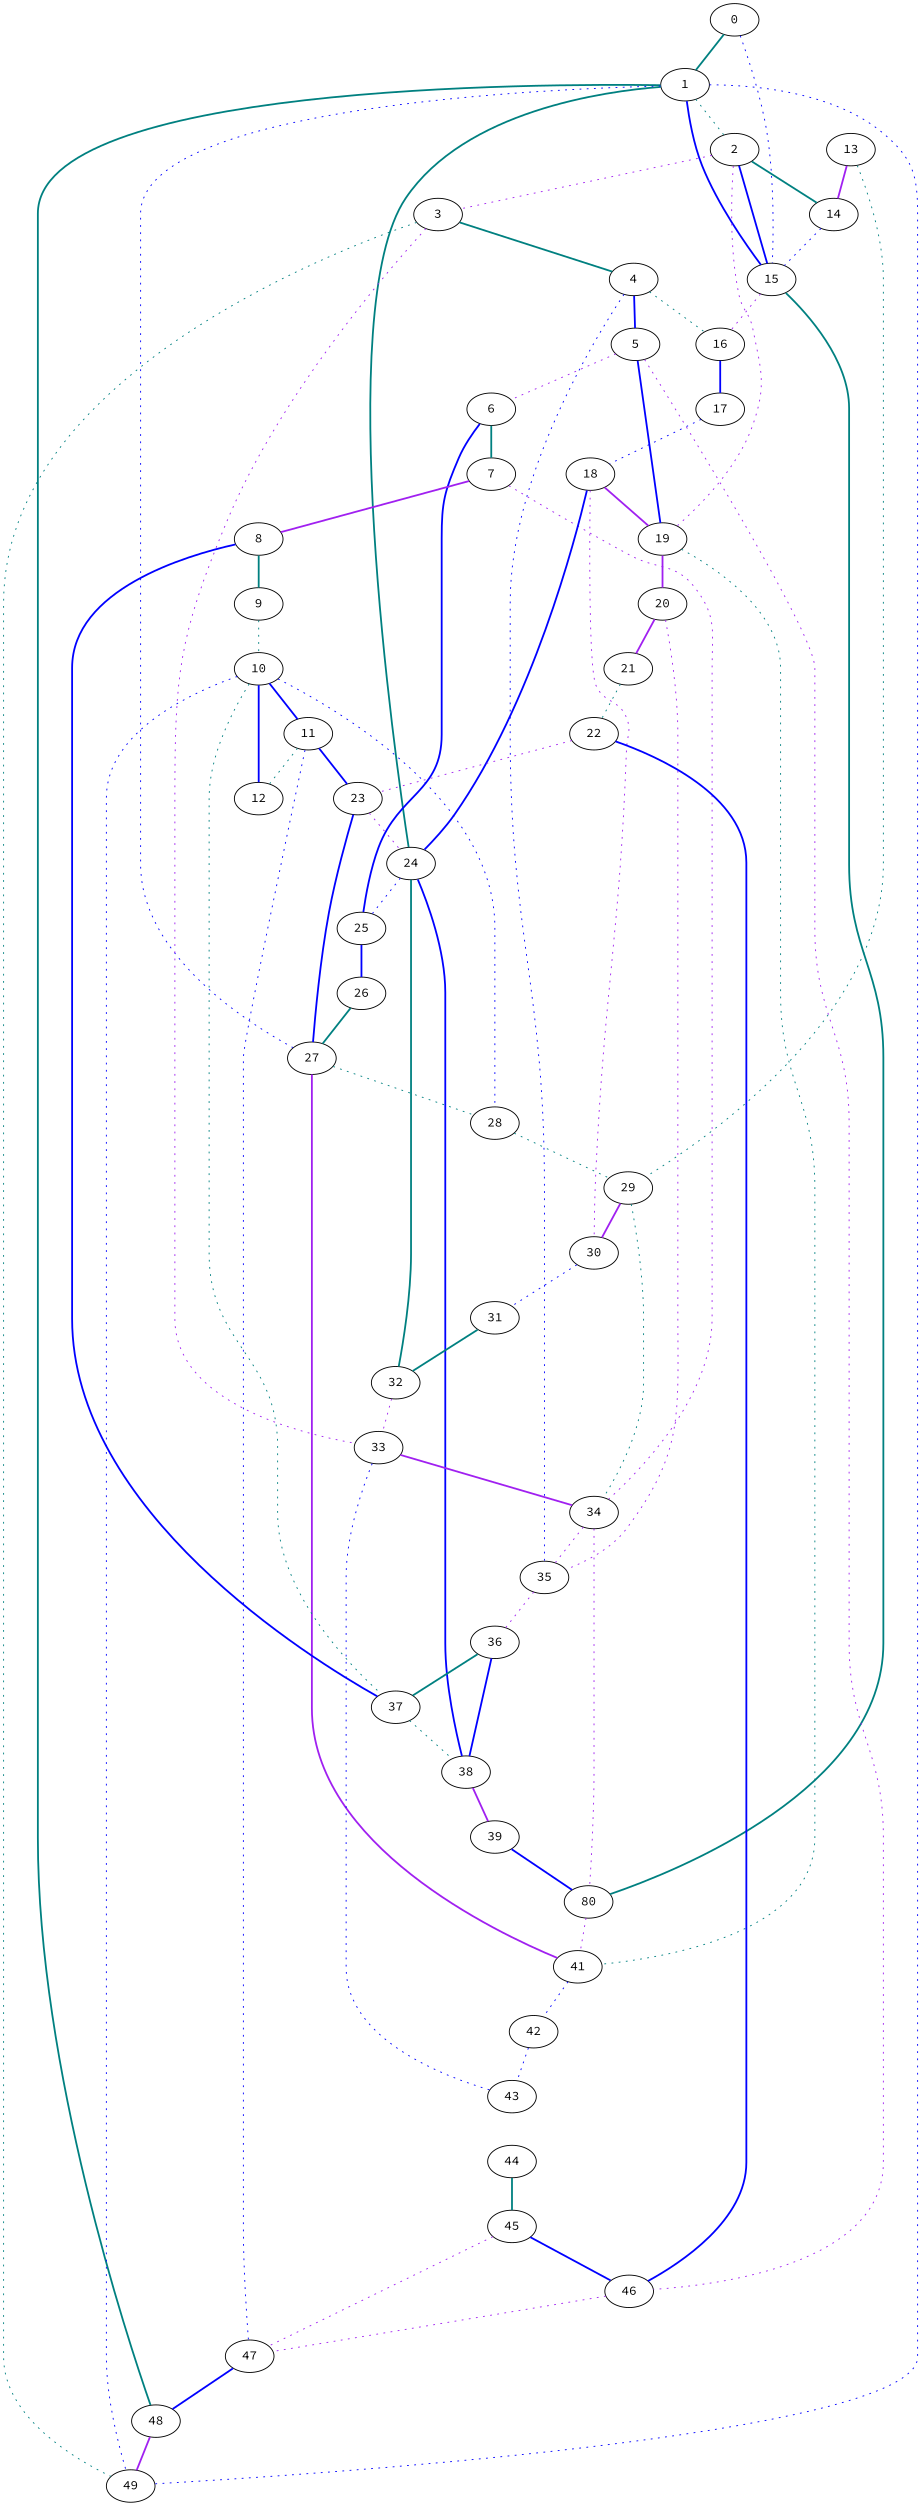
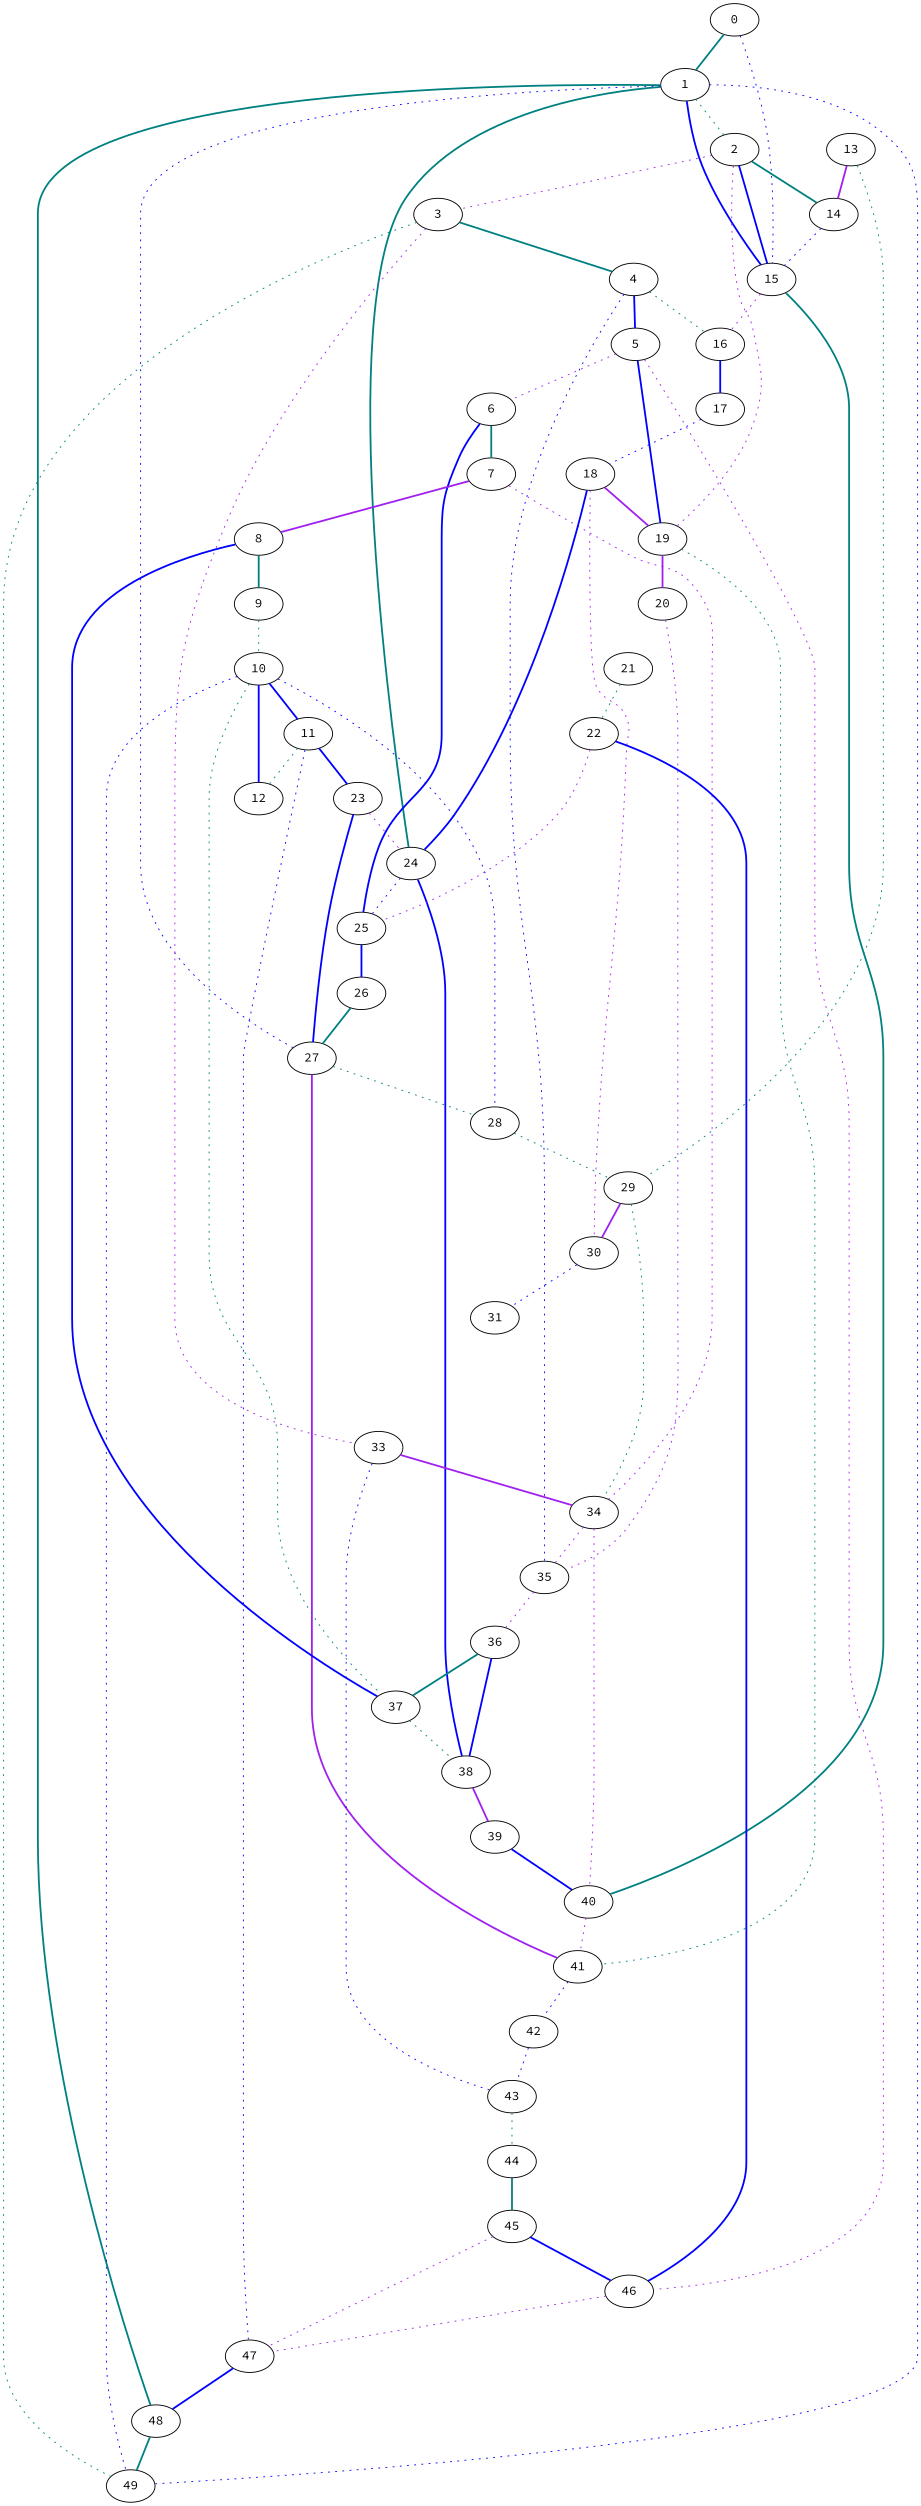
edge "20" -- "21": removed
edge "22" -- "23": now "22" -- "25"
node "32": removed
node "80": label "80" -> "40"
edge "43" -- "44": added
edge "48" -- "49": color purple -> teal
